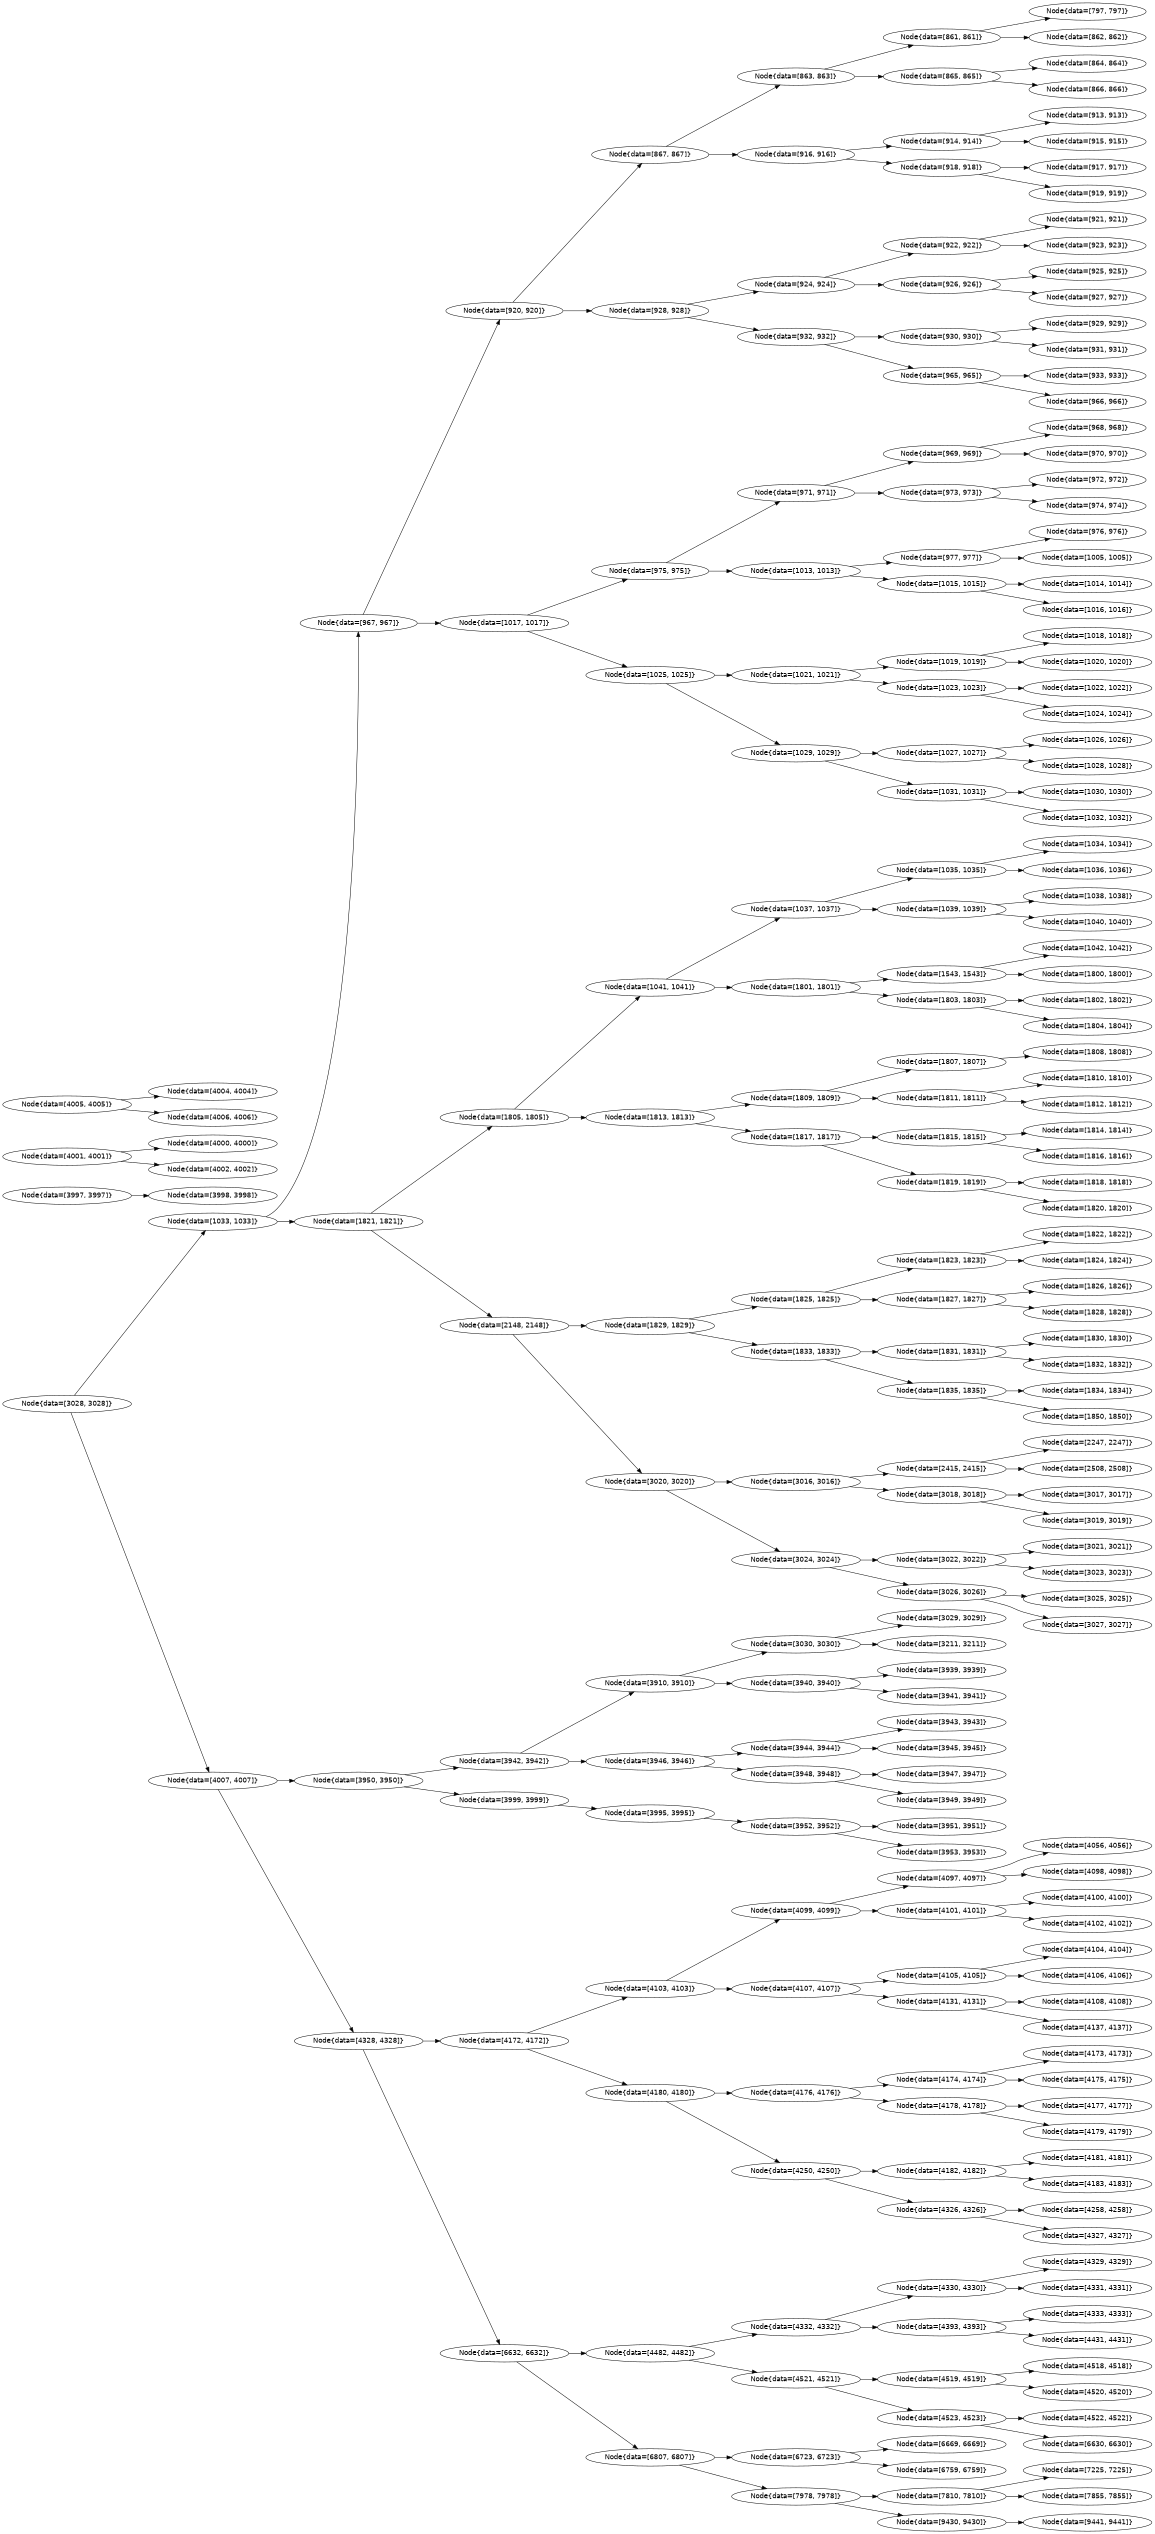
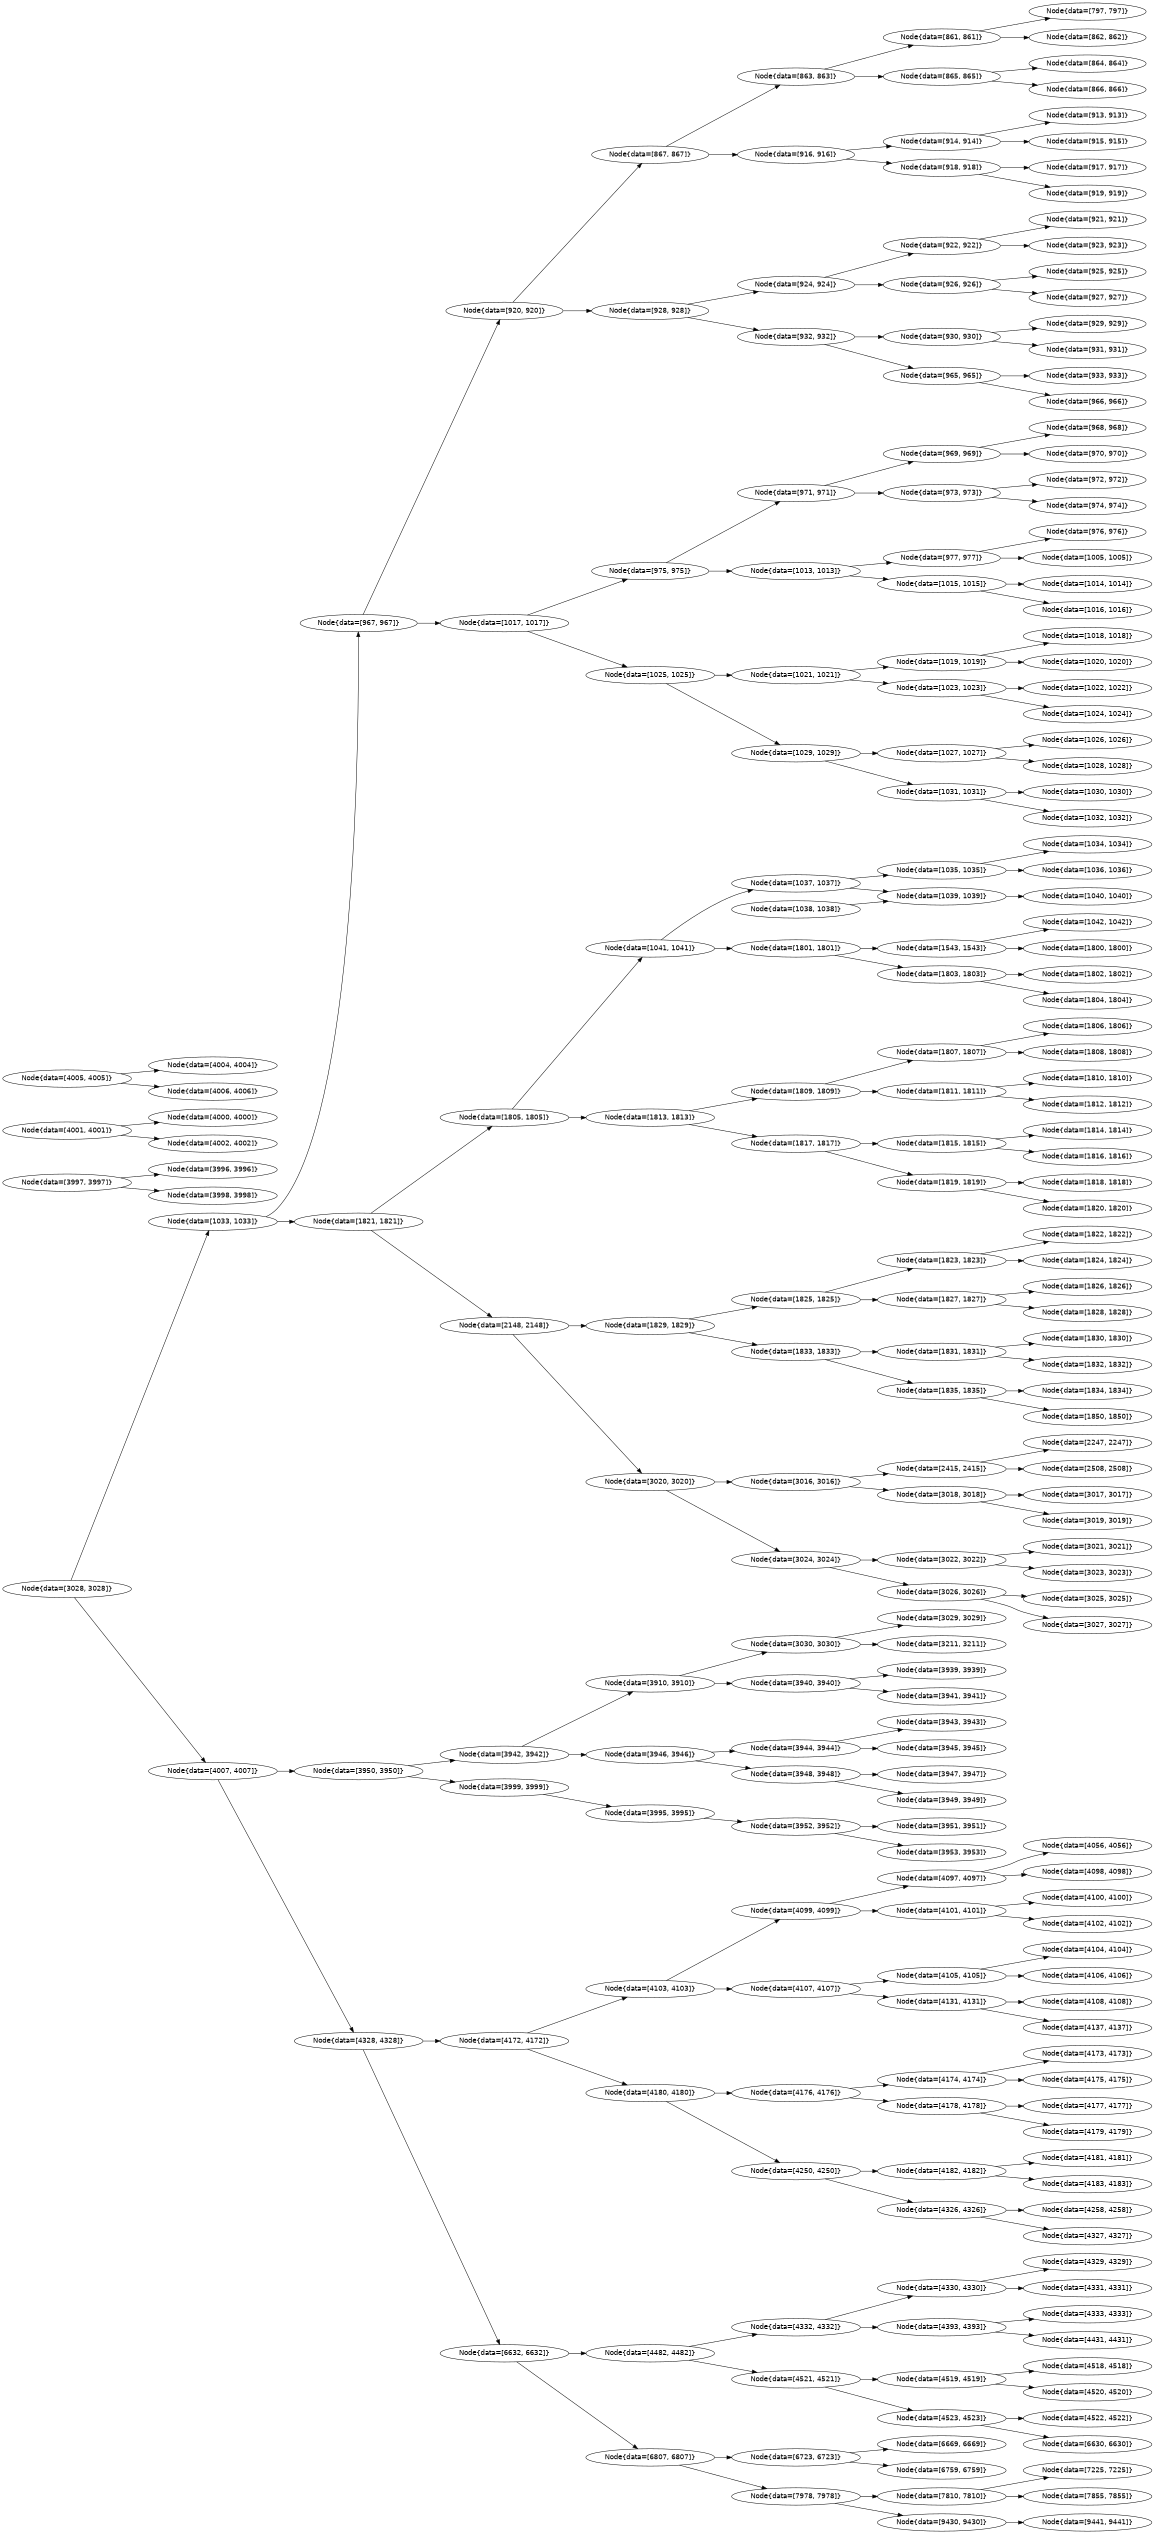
edge "Node{data=[1039, 1039]}" -> "Node{data=[1038, 1038]}": reversed
node "Node{data=[1806, 1806]}": added
node "Node{data=[3996, 3996]}": added
